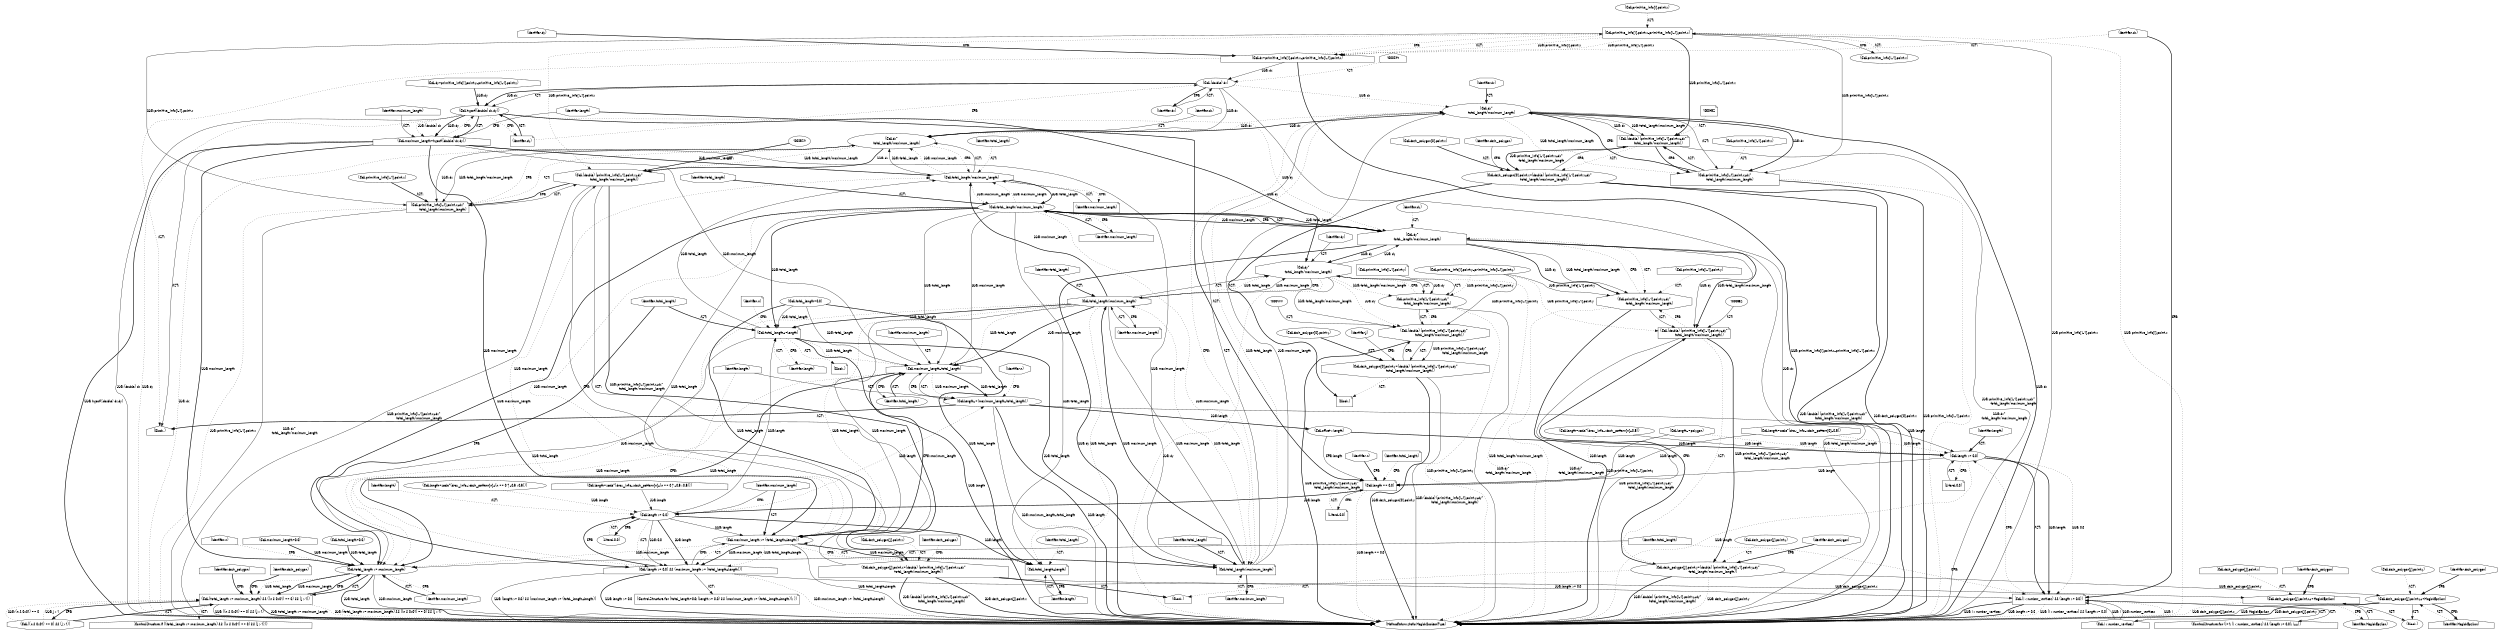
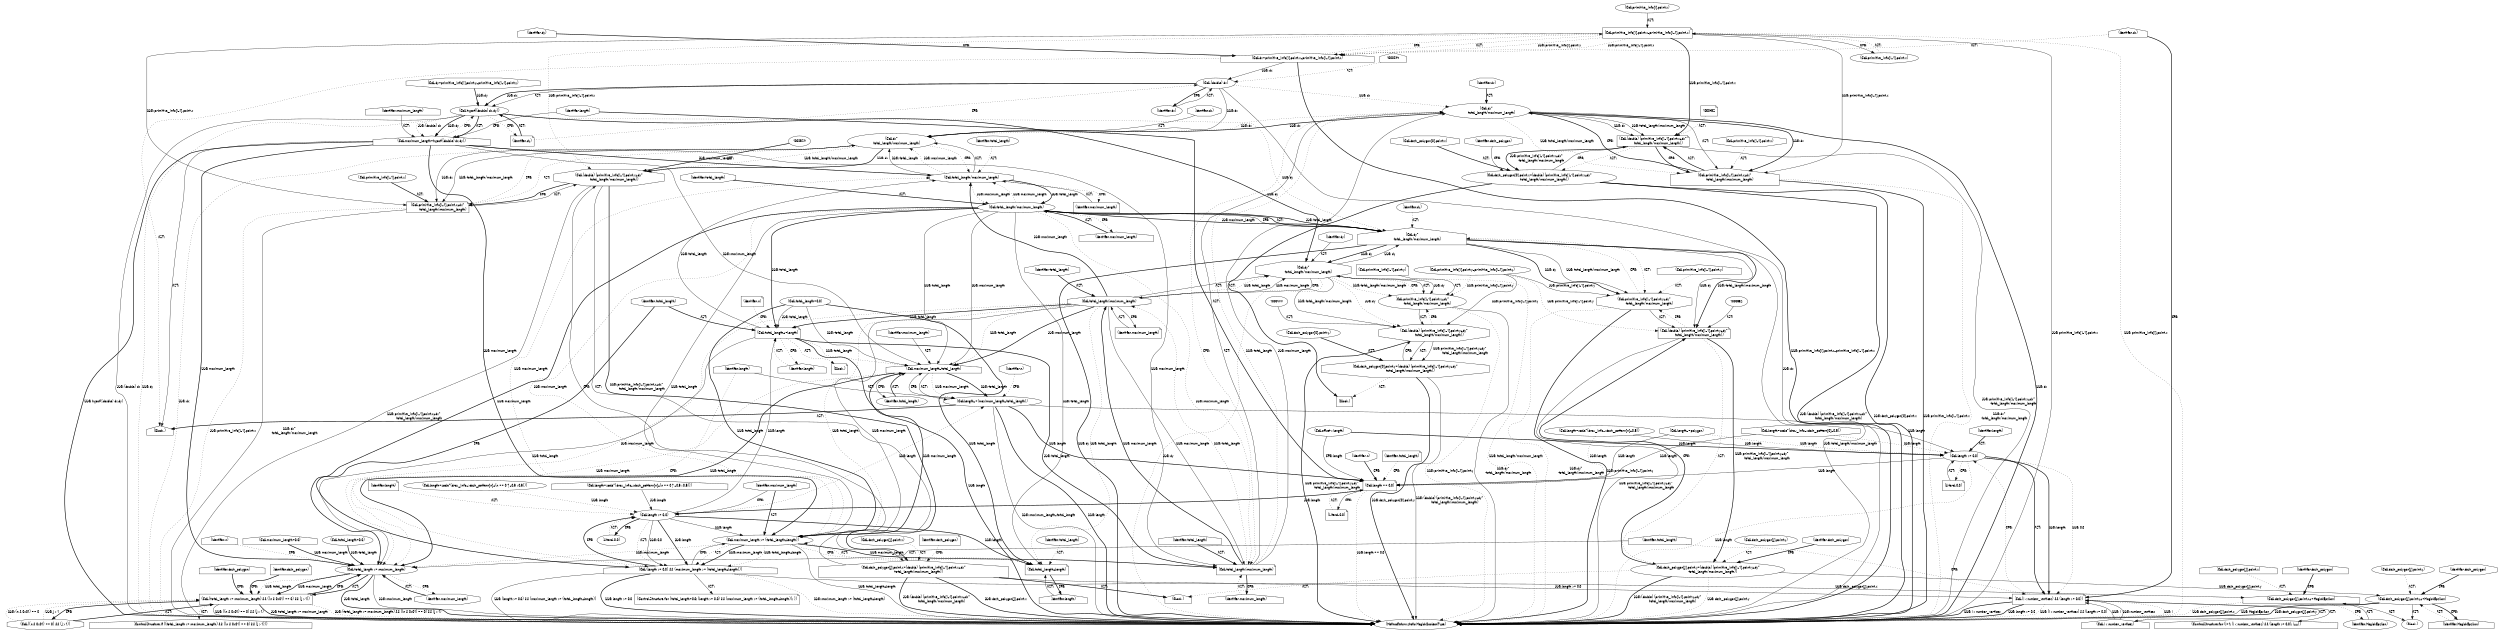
edge "(Call,primitive_info[i].point.x)" -> "(Call,primitive_info[i].point.x-primitive_info[i-1].point.x)": style dotted -> solid
node "(Identifier,j)": removed
edge "(Call,length-=(maximum_length-total_length))" -> "(Call,offset < length)": now "(Call,length-=(maximum_length-total_length))" -> "(Call,length == 0.0)"
edge "(Call,maximum_length >= (total_length+length))" -> "(Call,maximum_length-total_length)": label "CFG: maximum_length" -> "DDG: maximum_length"
